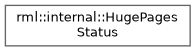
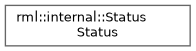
node "rml::internal::HugePages Status": label "rml::internal::HugePages Status" -> "rml::internal::Status Status"
